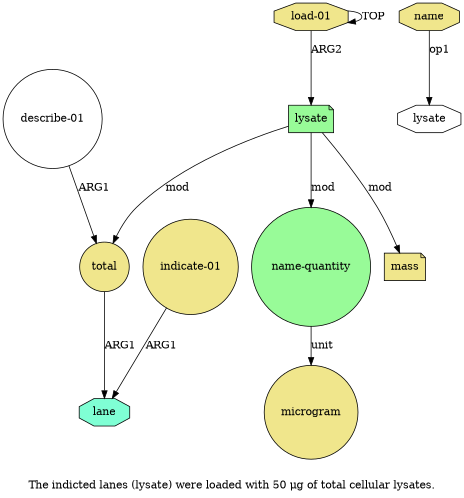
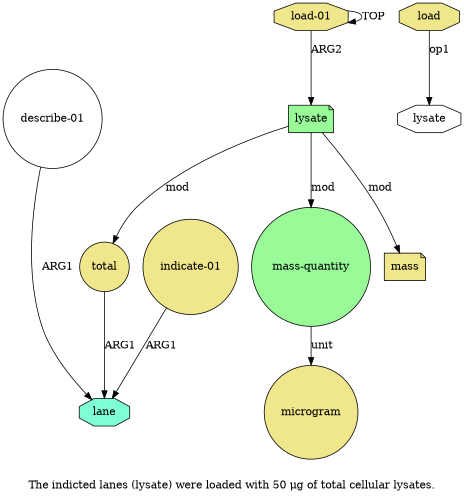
node "name": label "name" -> "load"
edge "describe-01" -> "total": now "describe-01" -> "lane"
node "name-quantity": label "name-quantity" -> "mass-quantity"
